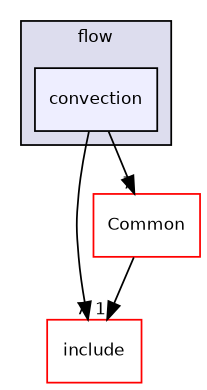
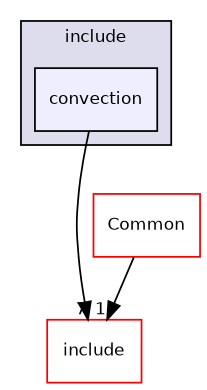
cluster "flow": label "flow" -> "include"
edge "convection" -> "Common": removed
